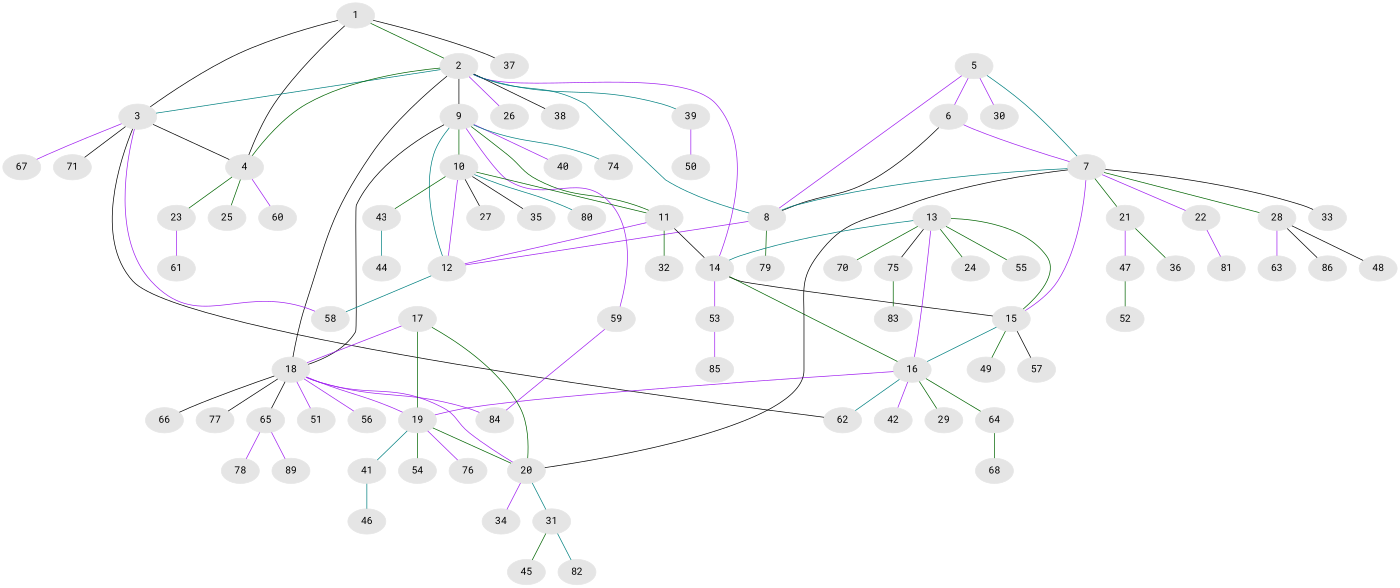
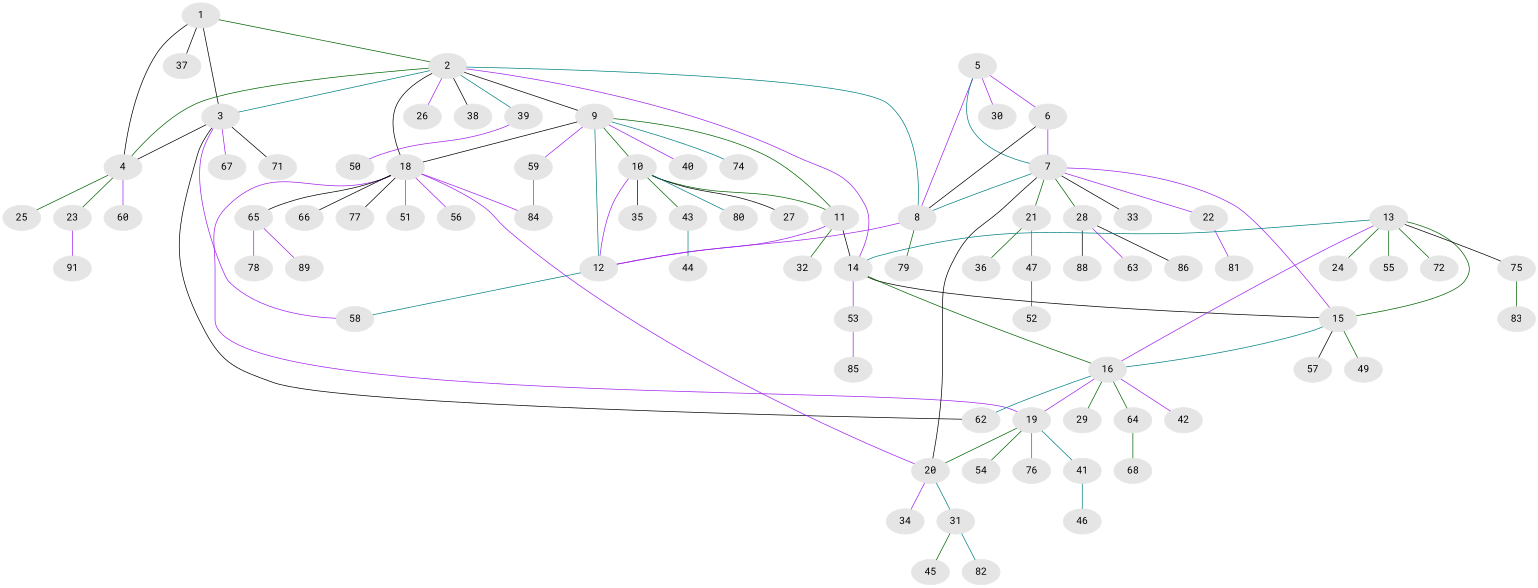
node "61": label "61" -> "91"
node "70": label "70" -> "72"
node "48": label "48" -> "88"
node "17": removed
